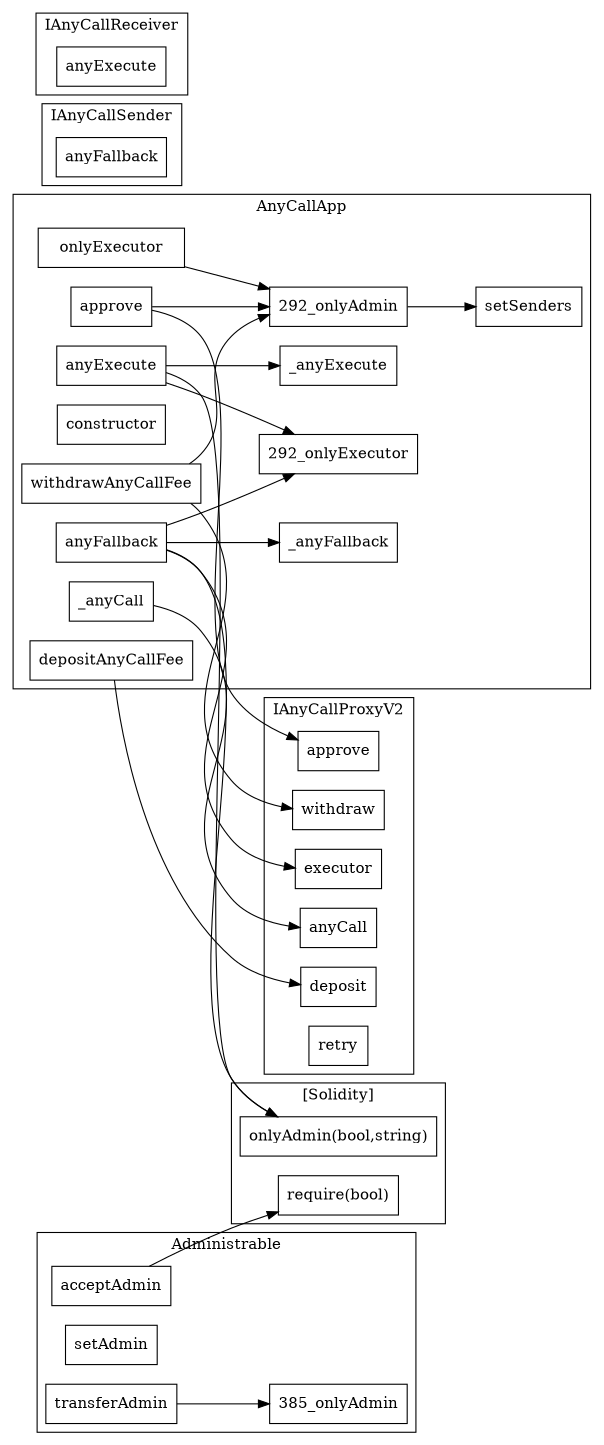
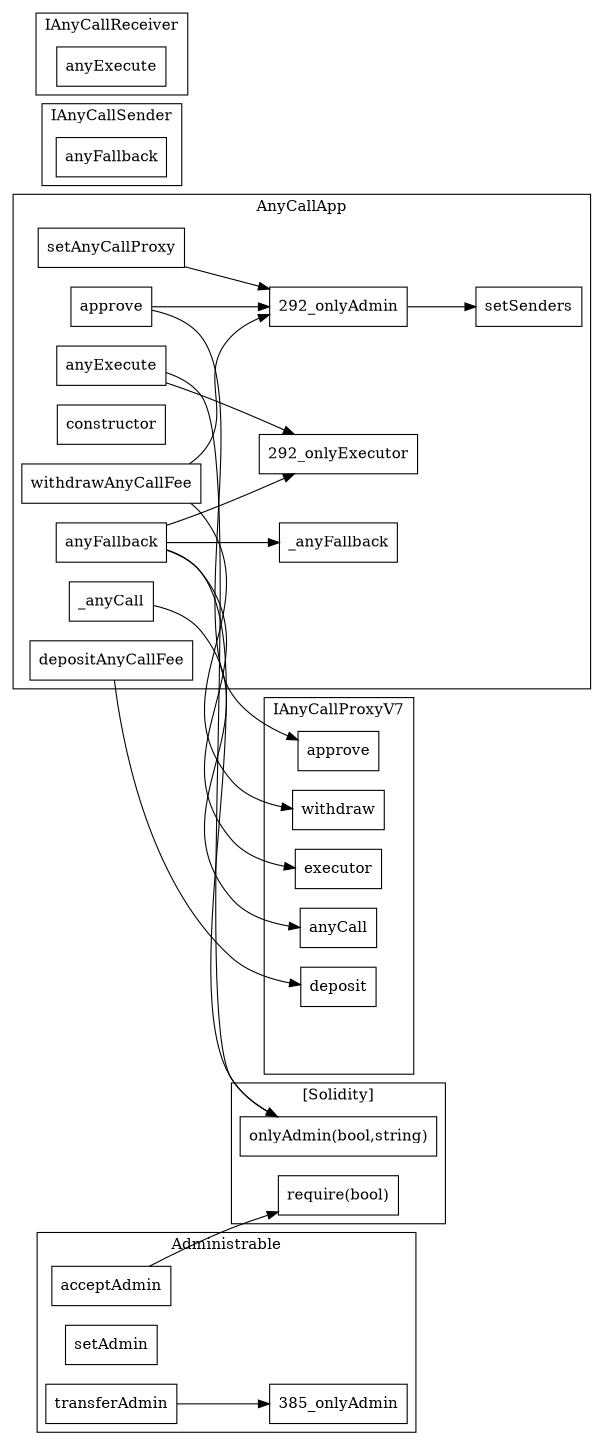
node "onlyExecutor": label "onlyExecutor" -> "setAnyCallProxy"
node "_anyExecute": removed
cluster "IAnyCallProxyV2": label "IAnyCallProxyV2" -> "IAnyCallProxyV7"
node "retry": removed
